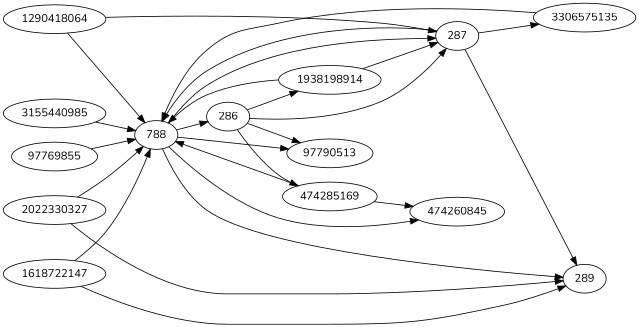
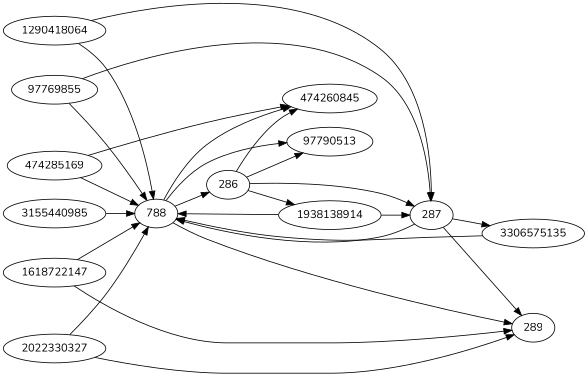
edge "788" -> "287": now "97769855" -> "287"
node "1938198914": label "1938198914" -> "1938138914"
edge "286" -> "474285169": now "286" -> "474260845"
